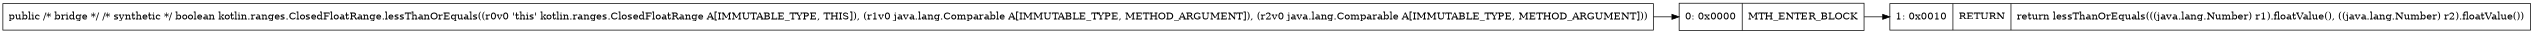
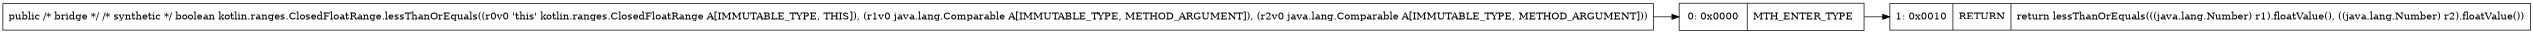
node "0: 0x0000": text "MTH_ENTER_BLOCK" -> "MTH_ENTER_TYPE"
